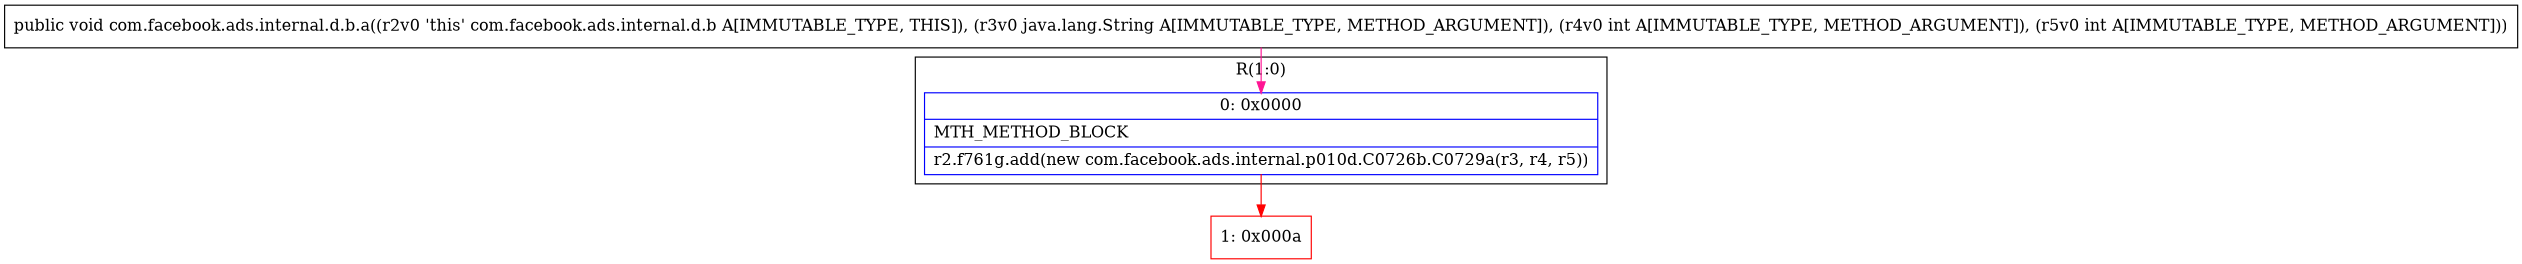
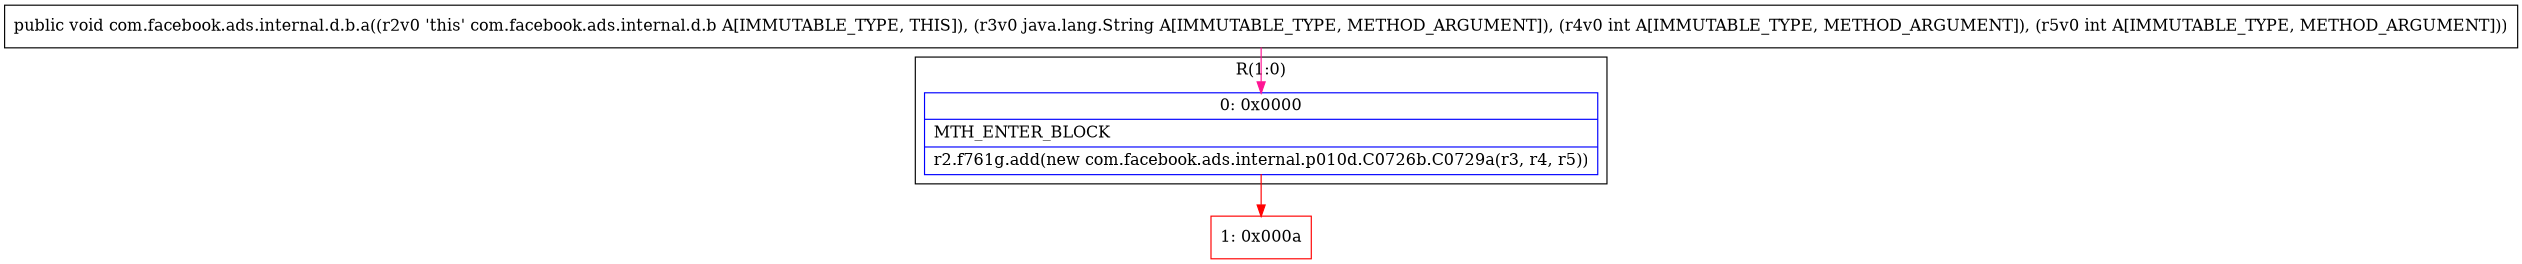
node "0: 0x0000": text "MTH_METHOD_BLOCK" -> "MTH_ENTER_BLOCK"
